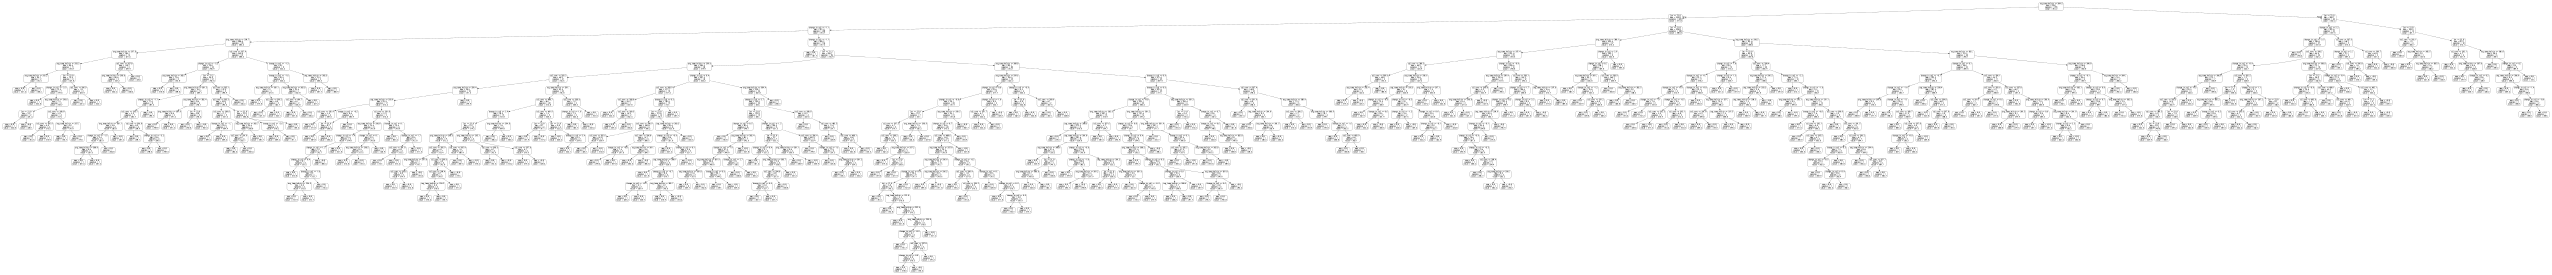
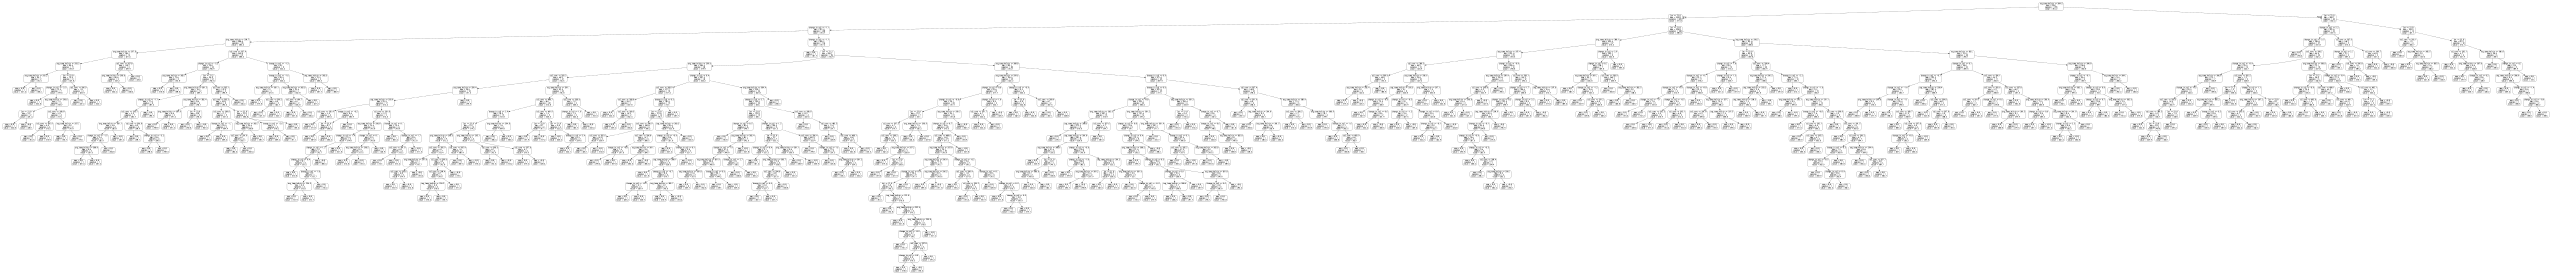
node "mse = 0.0 samples = 1 value = 342.0": removed
node "mse = 0.0 samples = 1 value = 296.9": removed
node "mse = 0.0 samples = 1 value = 316.9": added
